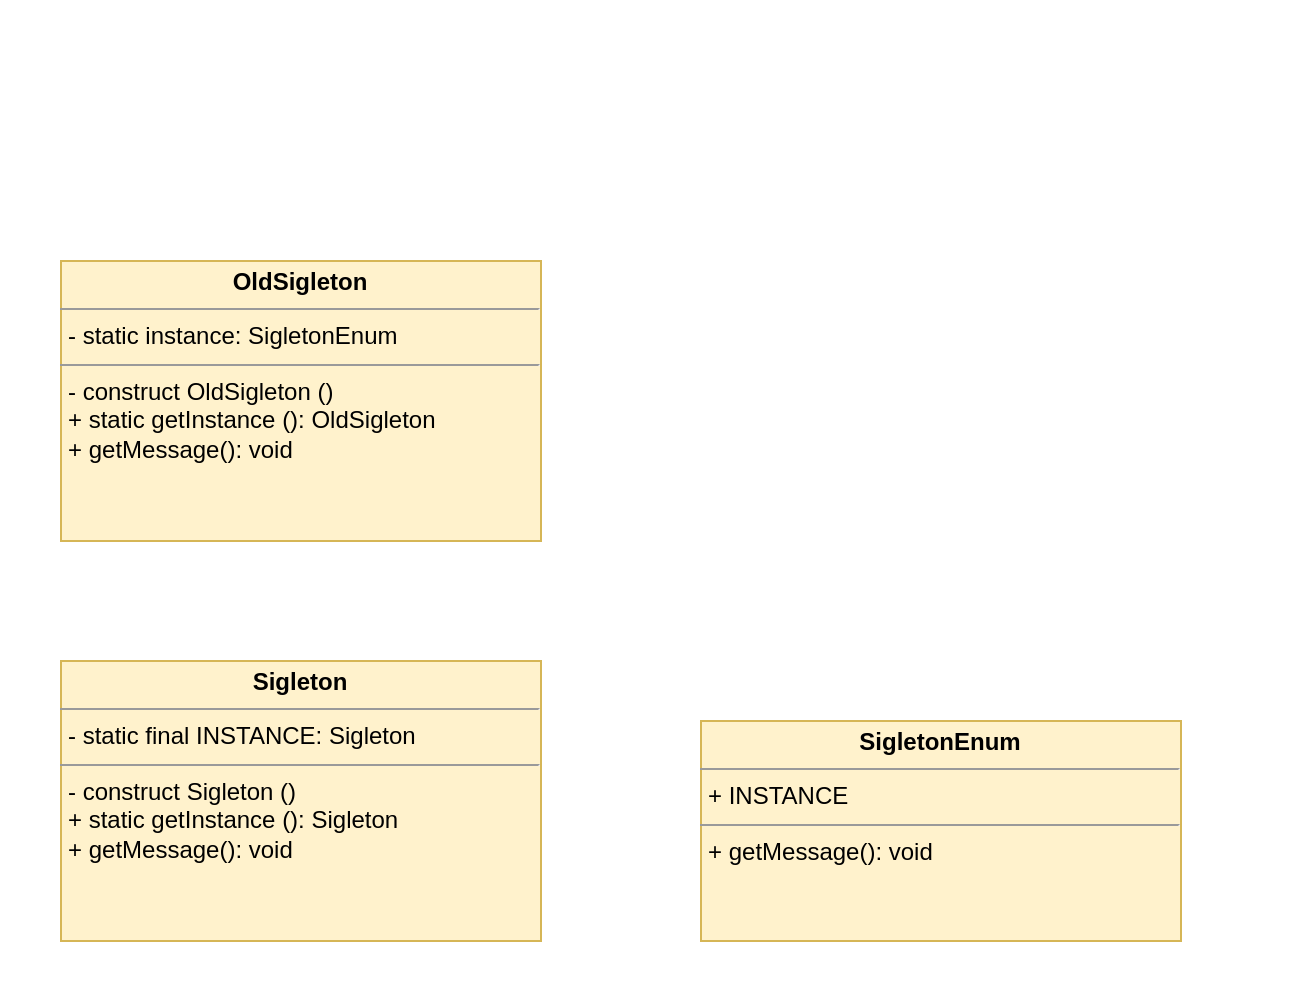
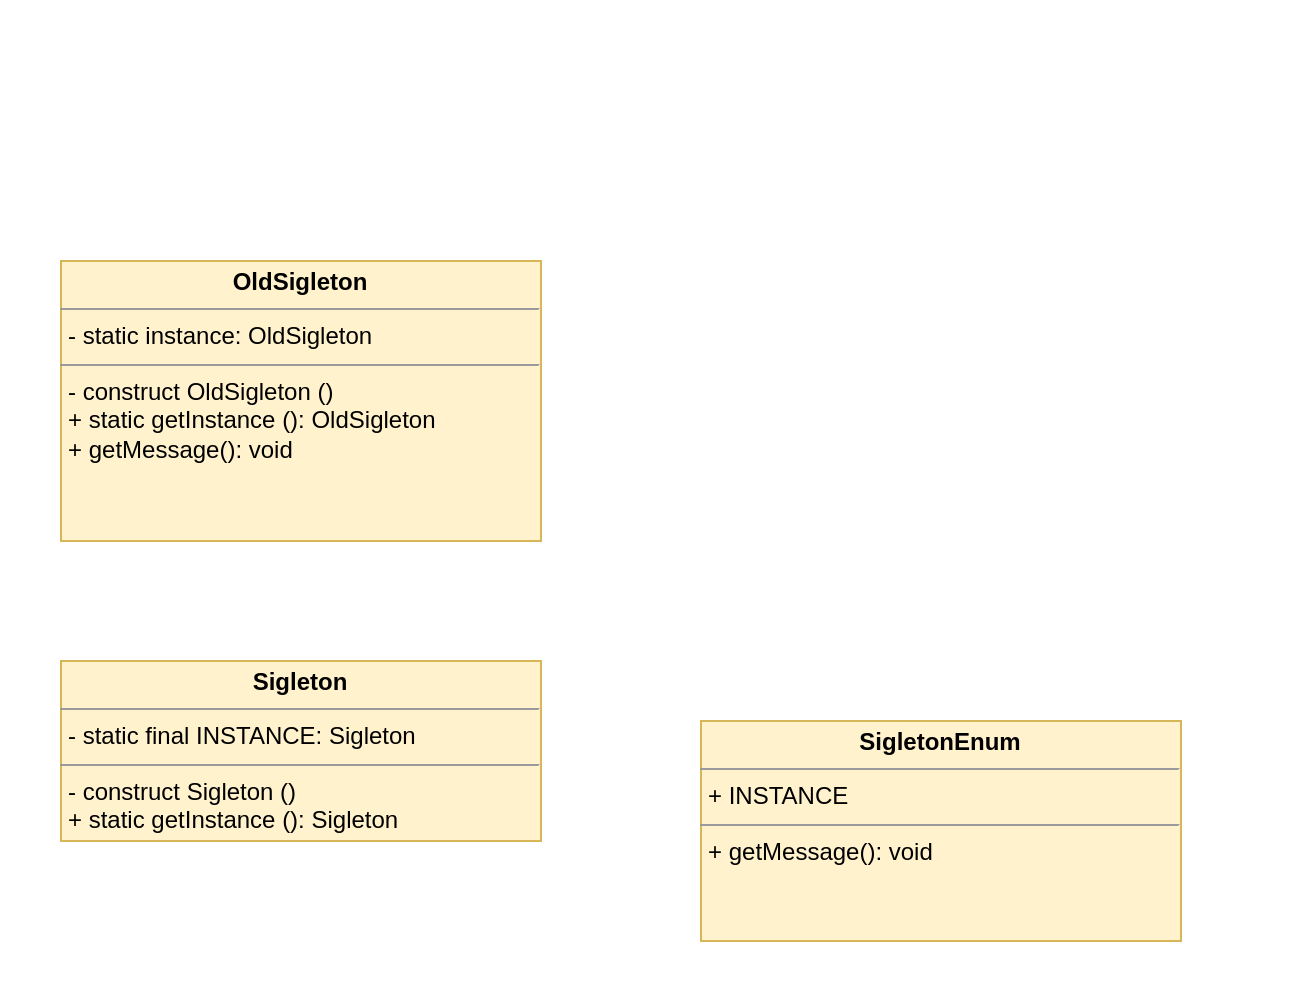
node "OldSigleton - static instance: SigletonEnum - construct OldSigleton () + static getInstance (): OldSigleton + getMessage(): void": label "OldSigleton - static instance: SigletonEnum - construct OldSigleton () + static getInstance (): OldSigleton + getMessage(): void" -> "OldSigleton - static instance: OldSigleton - construct OldSigleton () + static getInstance (): OldSigleton + getMessage(): void"
node "Sigleton - static final INSTANCE: Sigleton - construct Sigleton () + static getInstance (): Sigleton + getMessage(): void": size 480x280 -> 480x180
